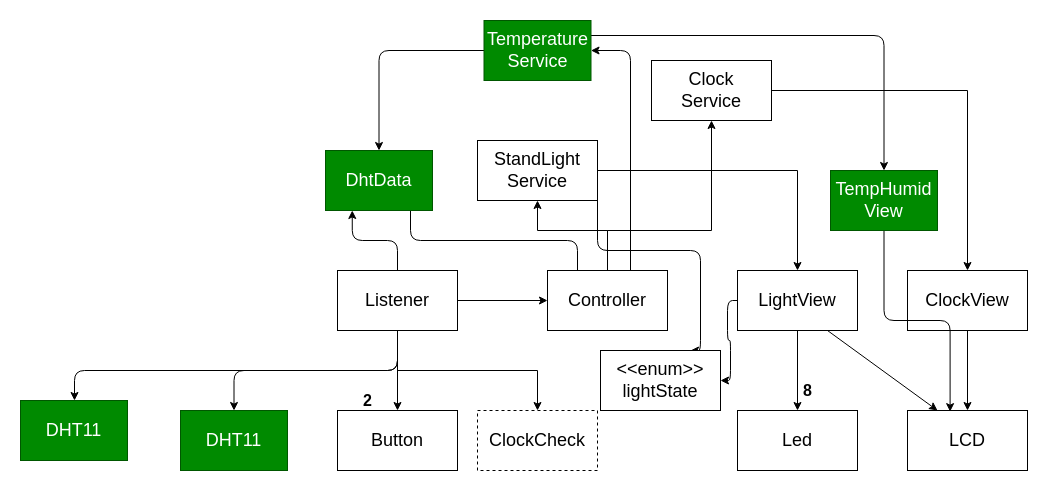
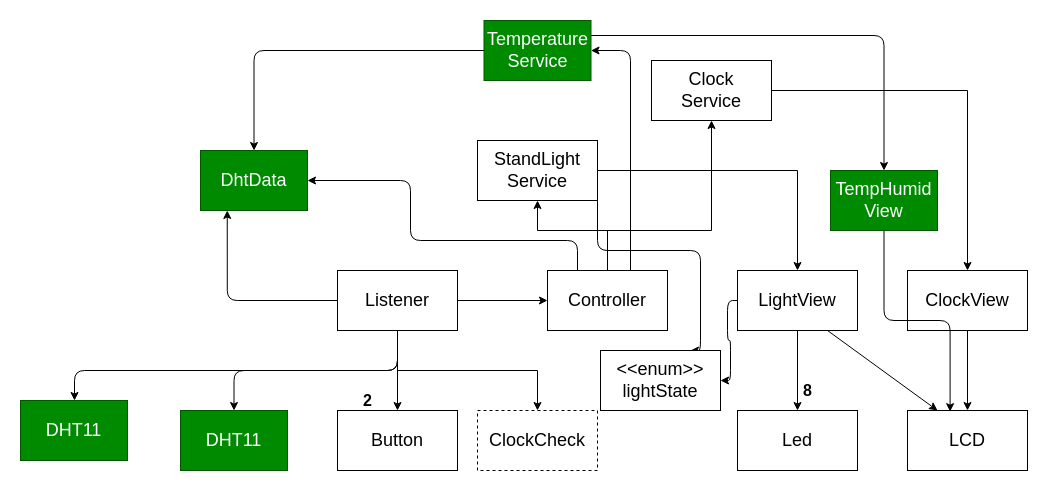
node "DhtData": moved (379, 181) -> (254, 181)
